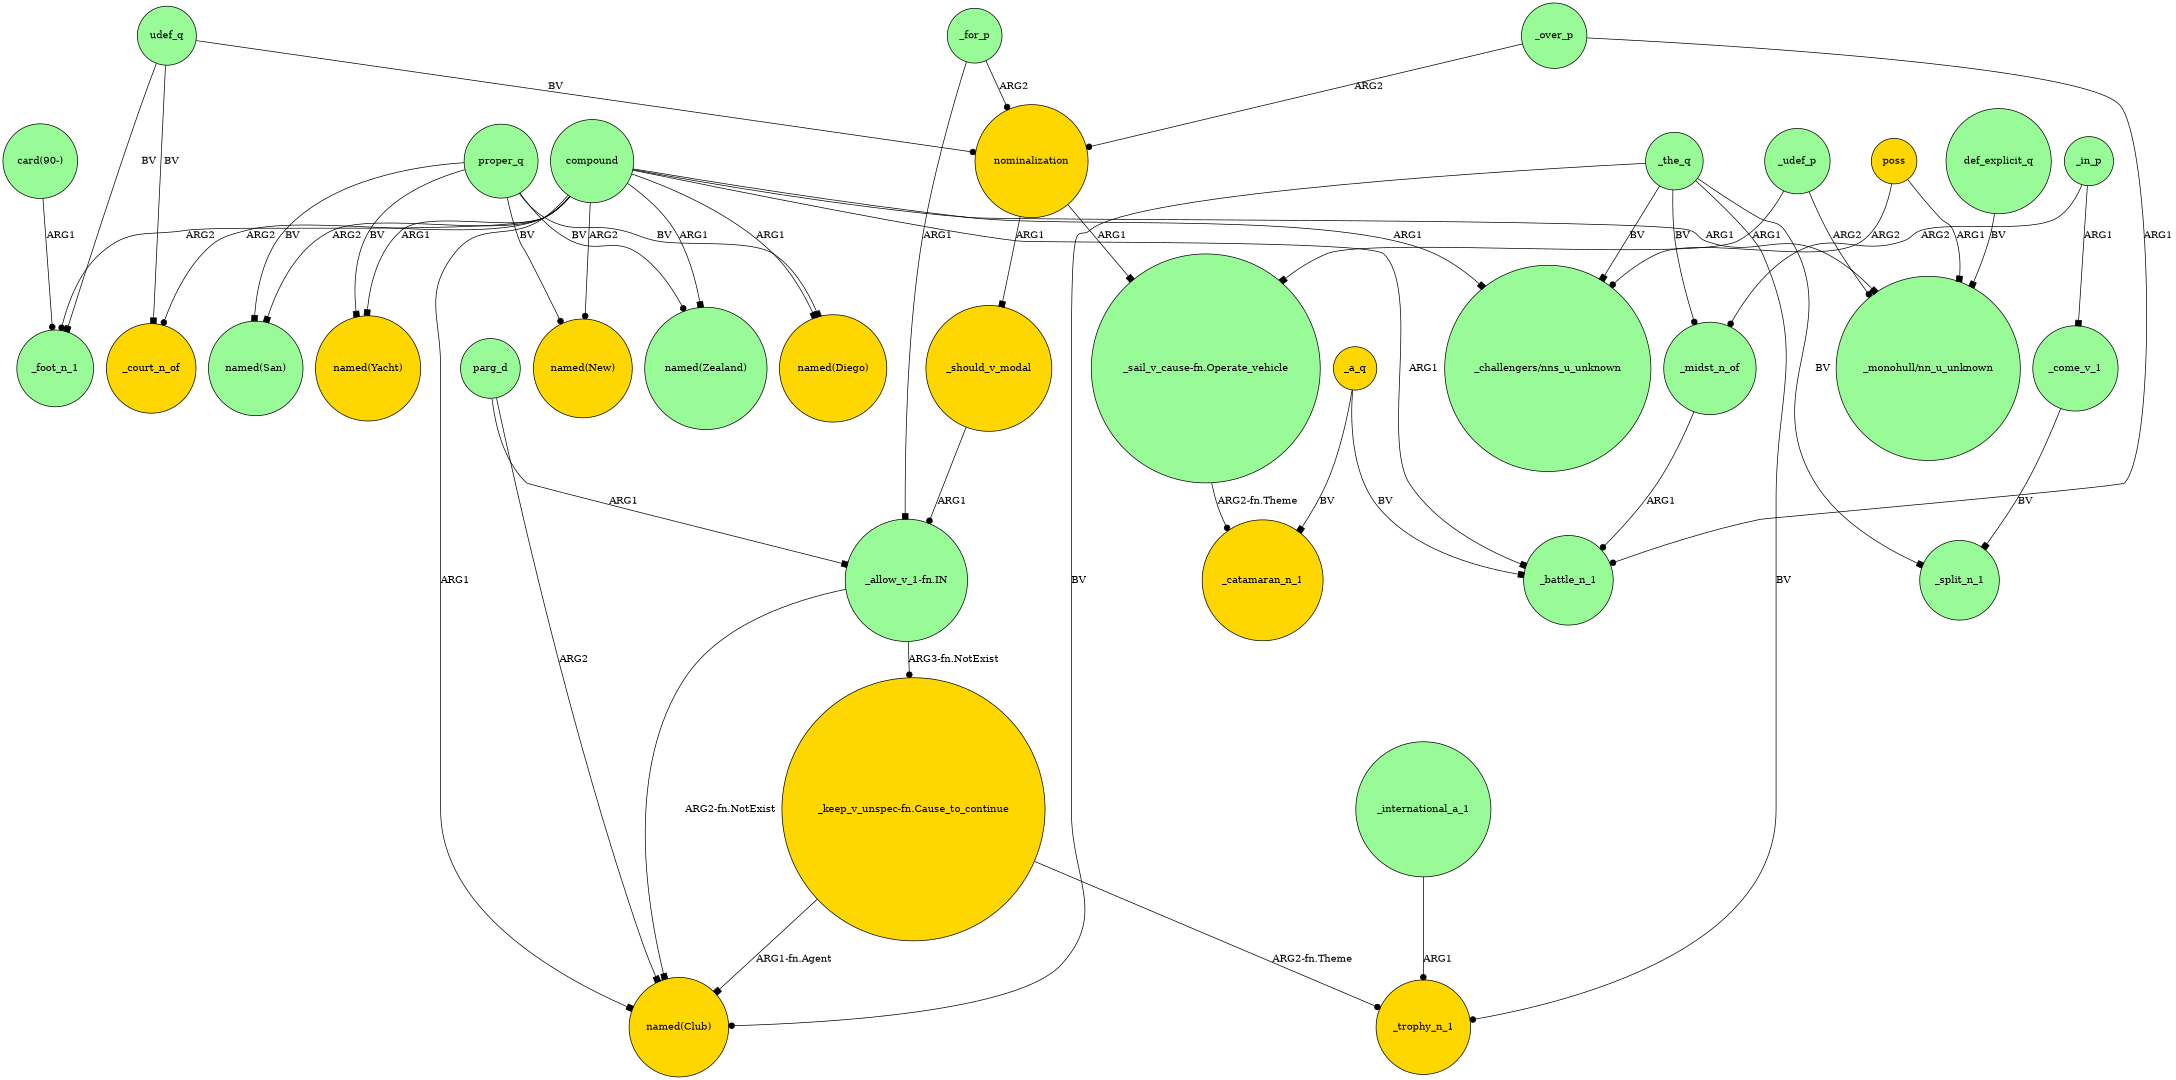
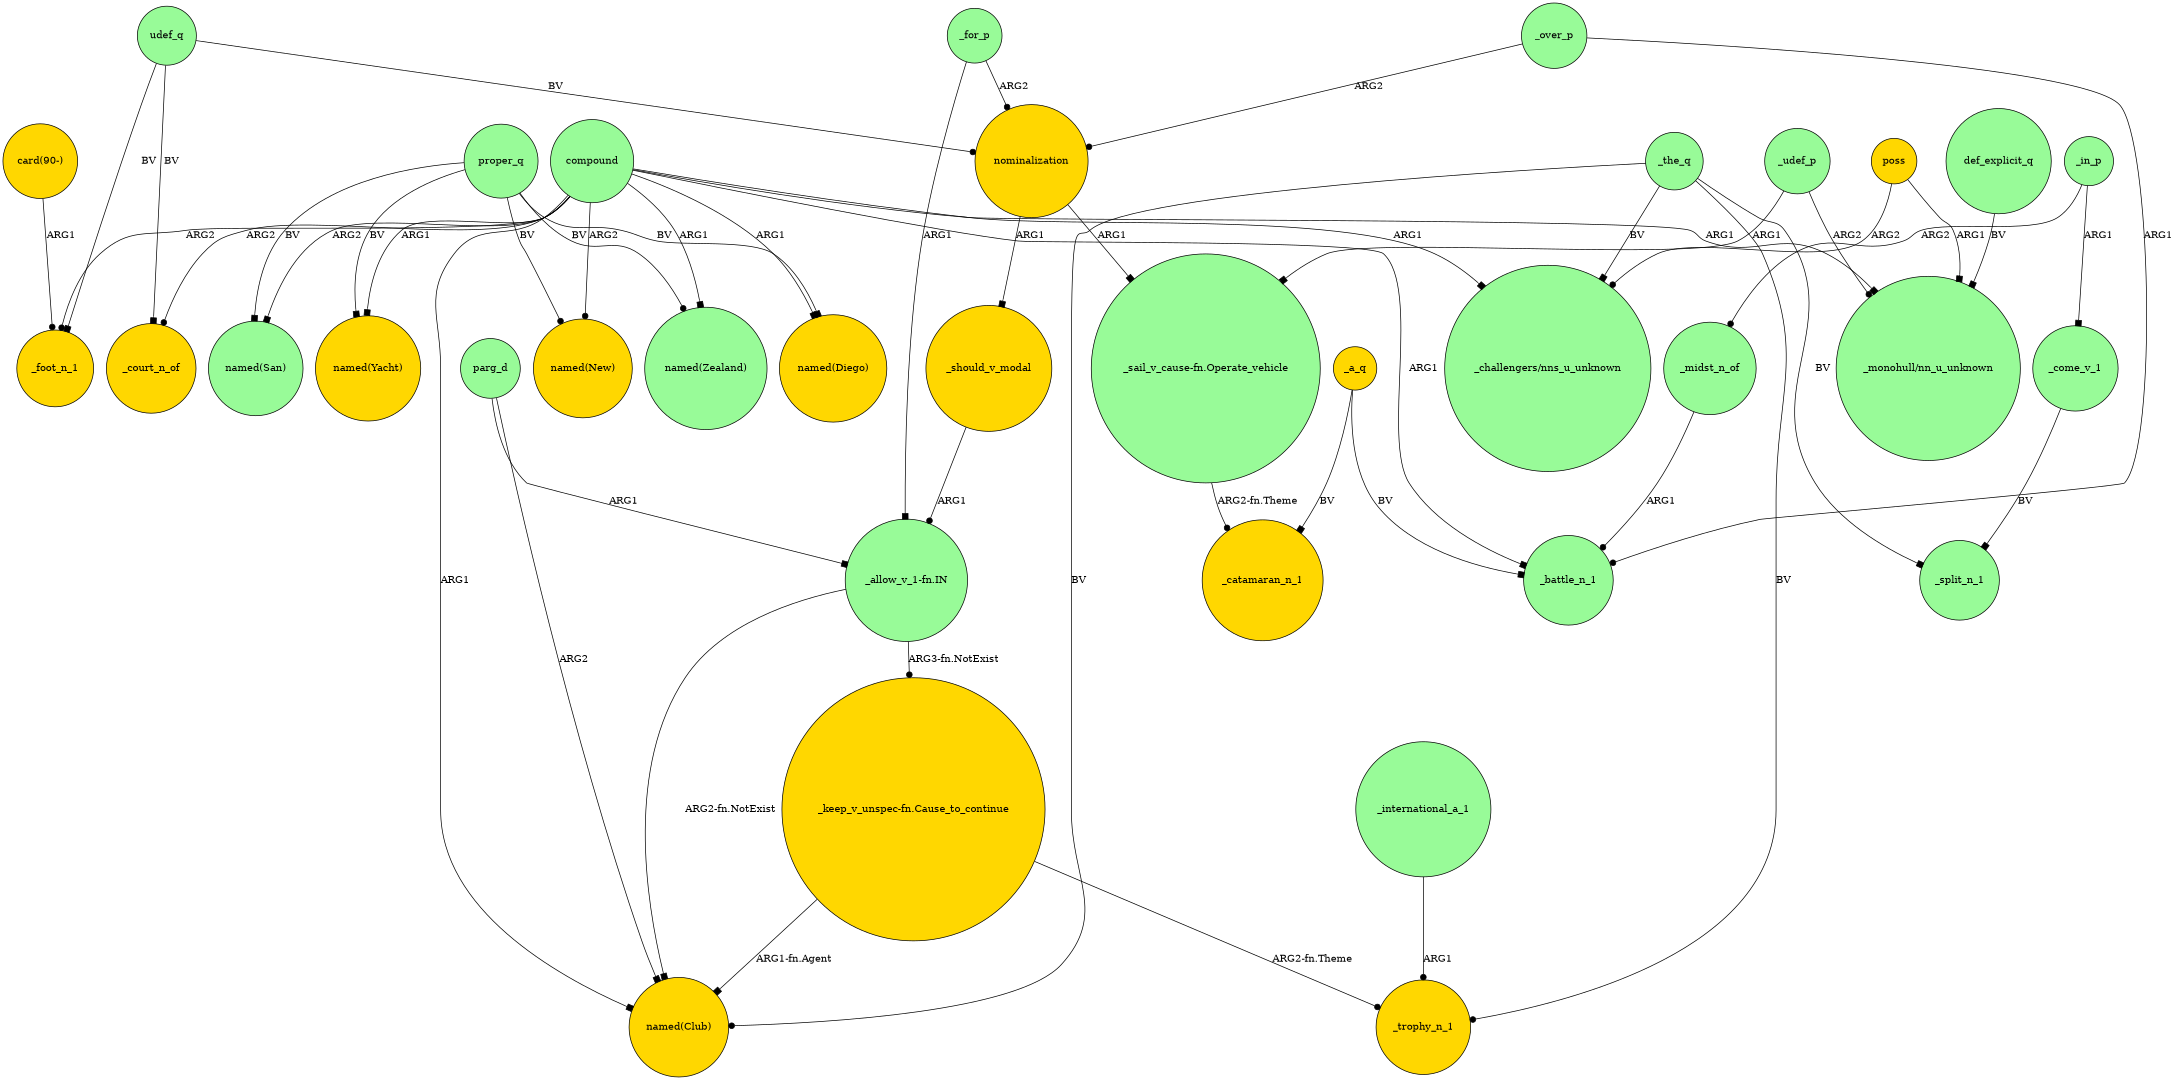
node "card(90-)": fillcolor palegreen -> gold
edge "_the_q" -> "_midst_n_of": removed, label "BV"
node "_foot_n_1": fillcolor palegreen -> gold
